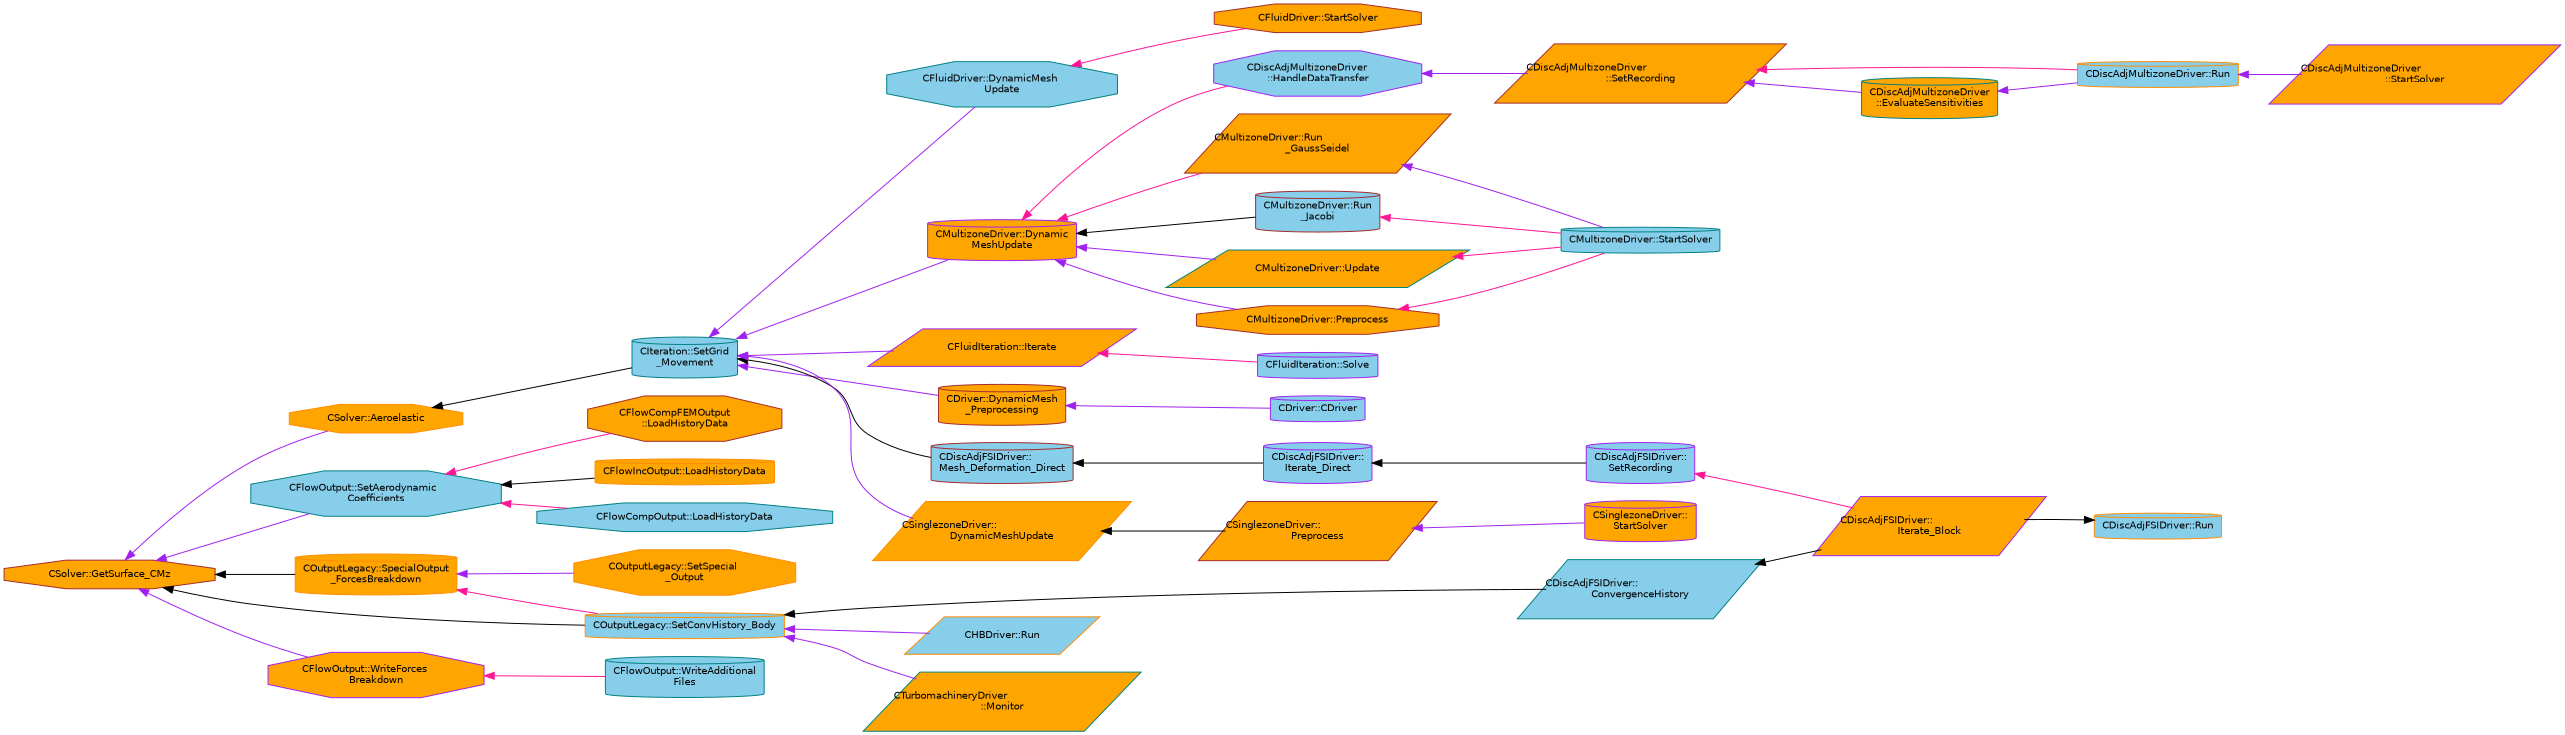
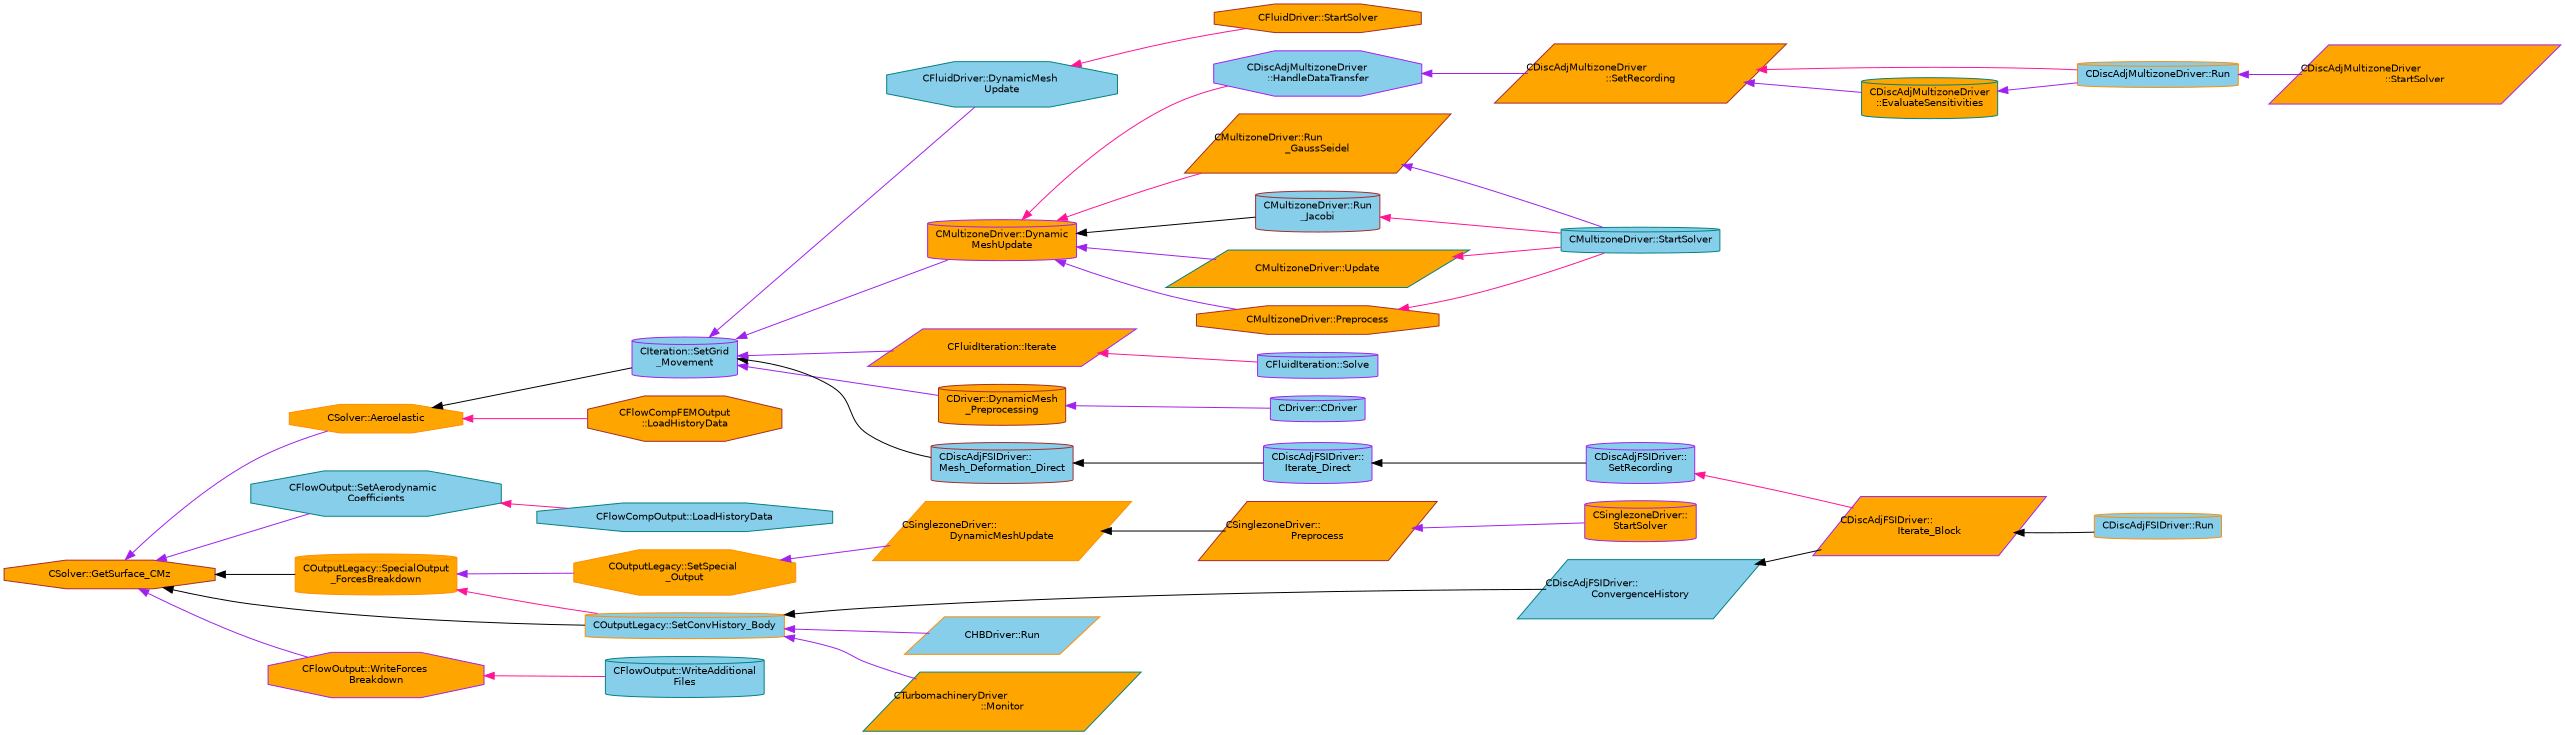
node "CIteration::SetGrid _Movement": color teal -> purple
edge "CSinglezoneDriver:: DynamicMeshUpdate" -> "CIteration::SetGrid _Movement": now "CSinglezoneDriver:: DynamicMeshUpdate" -> "COutputLegacy::SetSpecial _Output"
edge "CFlowCompFEMOutput ::LoadHistoryData" -> "CFlowOutput::SetAerodynamic Coefficients": now "CFlowCompFEMOutput ::LoadHistoryData" -> "CSolver::Aeroelastic"
node "CFlowIncOutput::LoadHistoryData": removed
edge "CDiscAdjFSIDriver:: Iterate_Block" -> "CDiscAdjFSIDriver::Run": reversed
